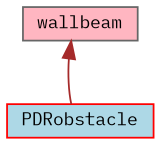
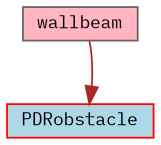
edge "PDRobstacle" -> "wallbeam": reversed
